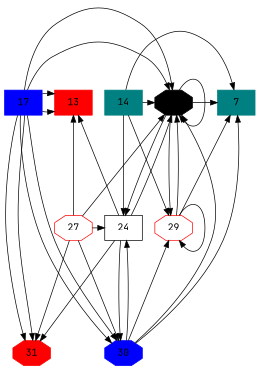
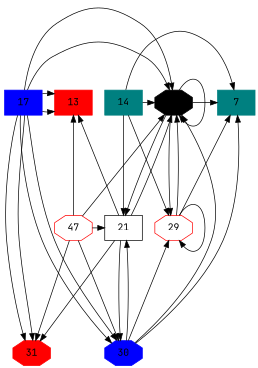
node "27": label "27" -> "47"
node "24": label "24" -> "21"
